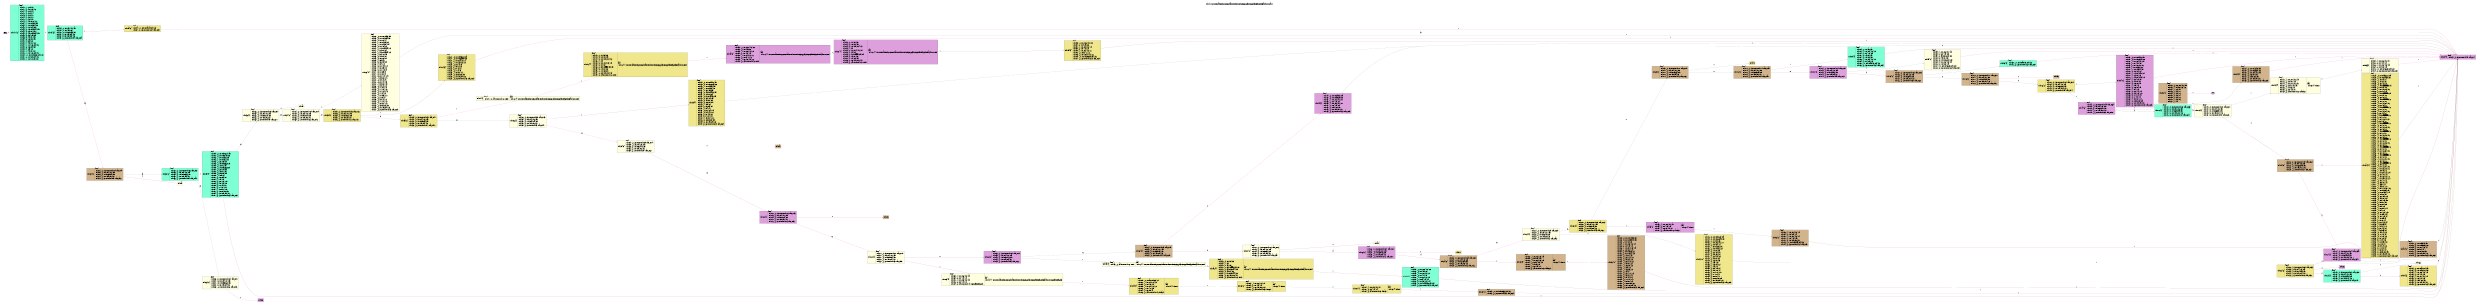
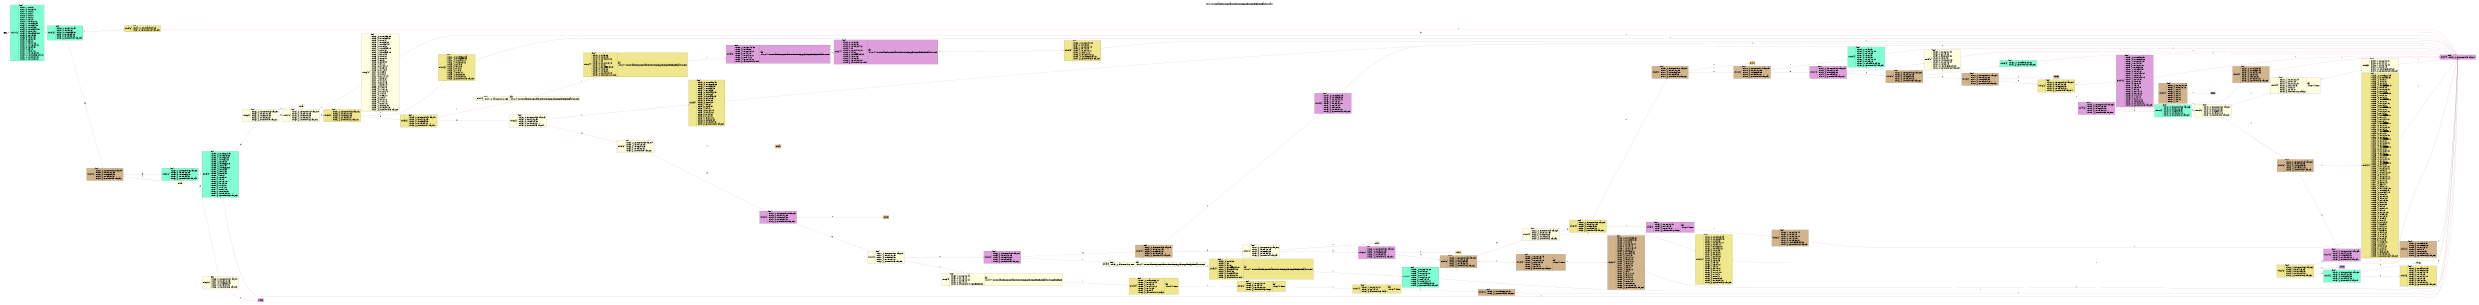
node "Exit": label "Exit" -> "Desktop"
